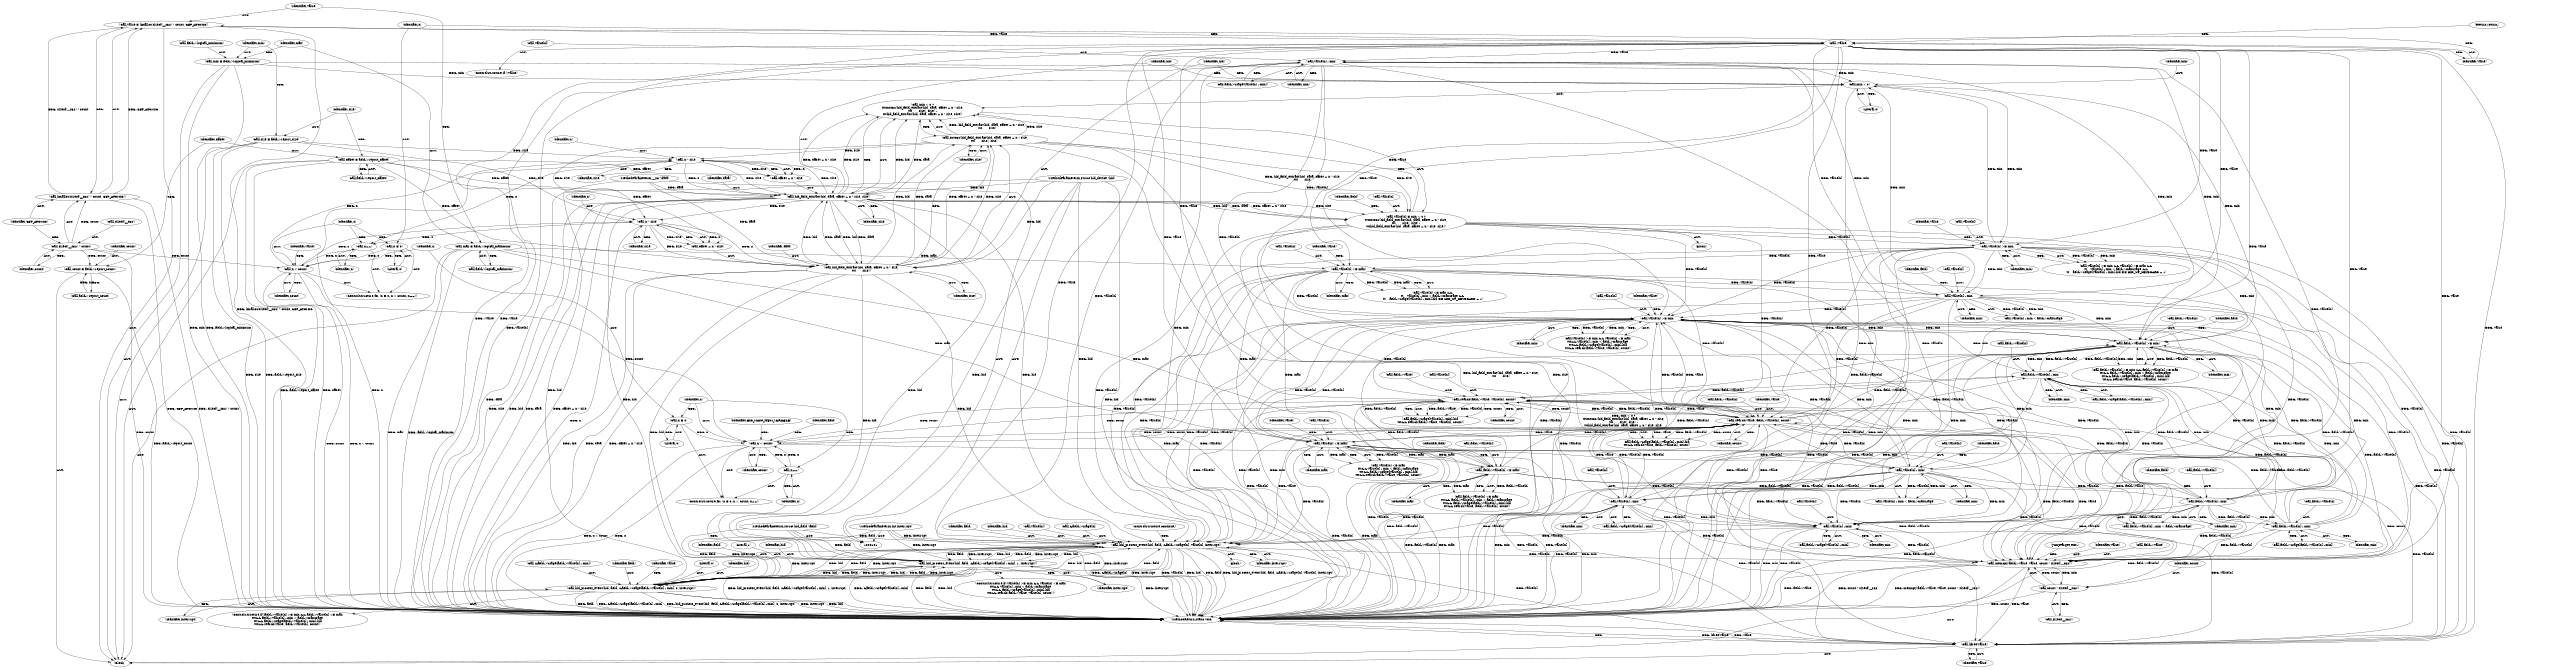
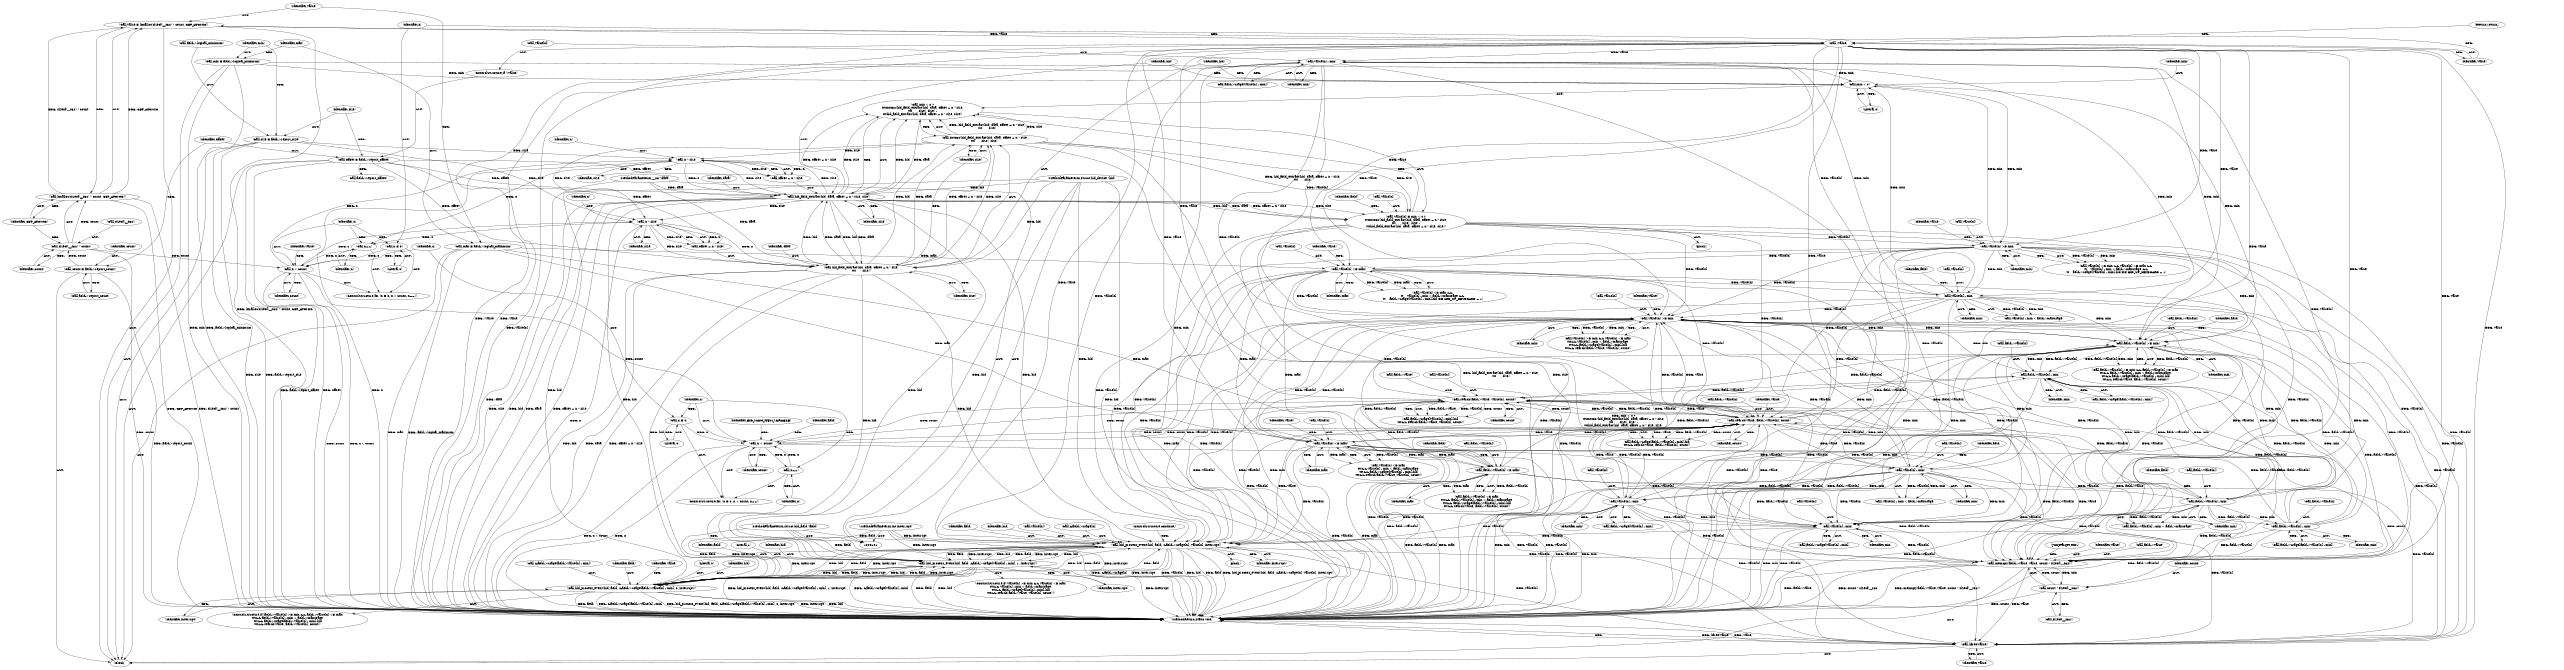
edge "(Call,field->logical_minimum)" -> "(Call,min = field->logical_minimum)": now "(Call,field->logical_minimum)" -> "(Call,size = field->report_size)"
edge "(Call,field->report_offset)" -> "(Call,offset = field->report_offset)": now "(ControlStructure,if (!value))" -> "(Call,offset = field->report_offset)"
edge "(Call,kmalloc(sizeof(__s32) * count, GFP_ATOMIC))" -> "(Identifier,GFP_ATOMIC)": added, label "CFG:"
edge "(Call,sizeof(__s32) * count)" -> "(Call,count = field->report_count)": reversed
node "(Call,field->logical_maximum)": removed
edge "(Call,field->report_count)" -> "(Call,count = field->report_count)": label "DDG: hid" -> "AST: "
edge "(Call,min < 0)" -> "(MethodReturn,static void)": removed, label "DDG: min"
